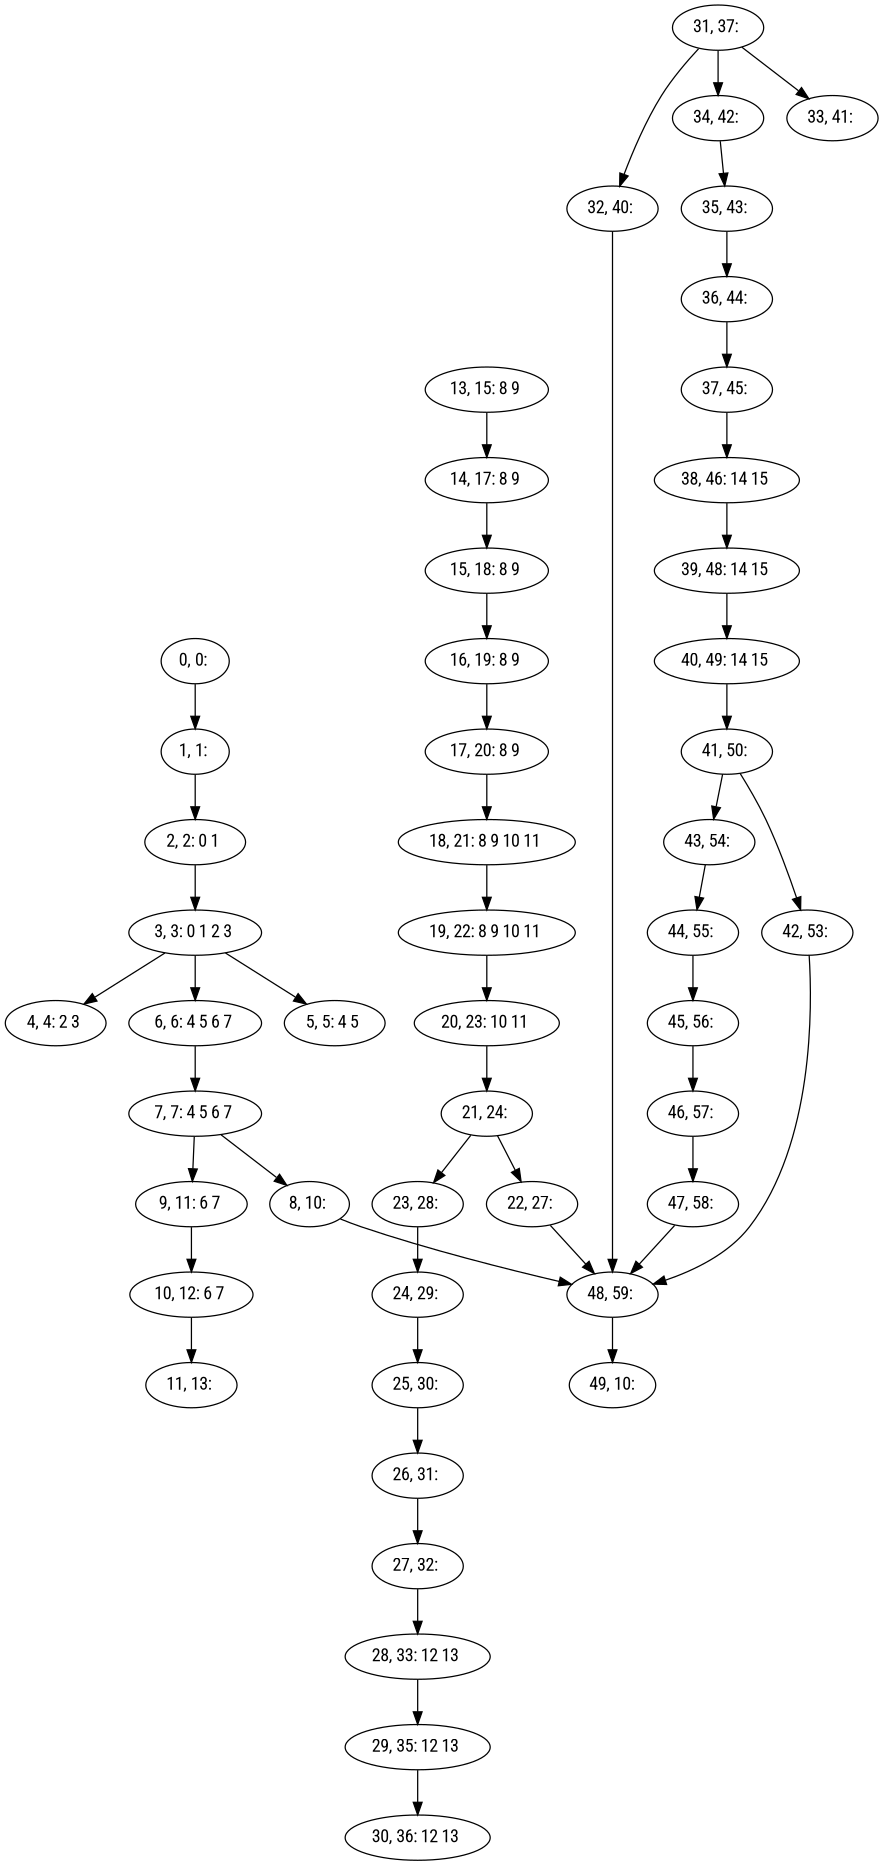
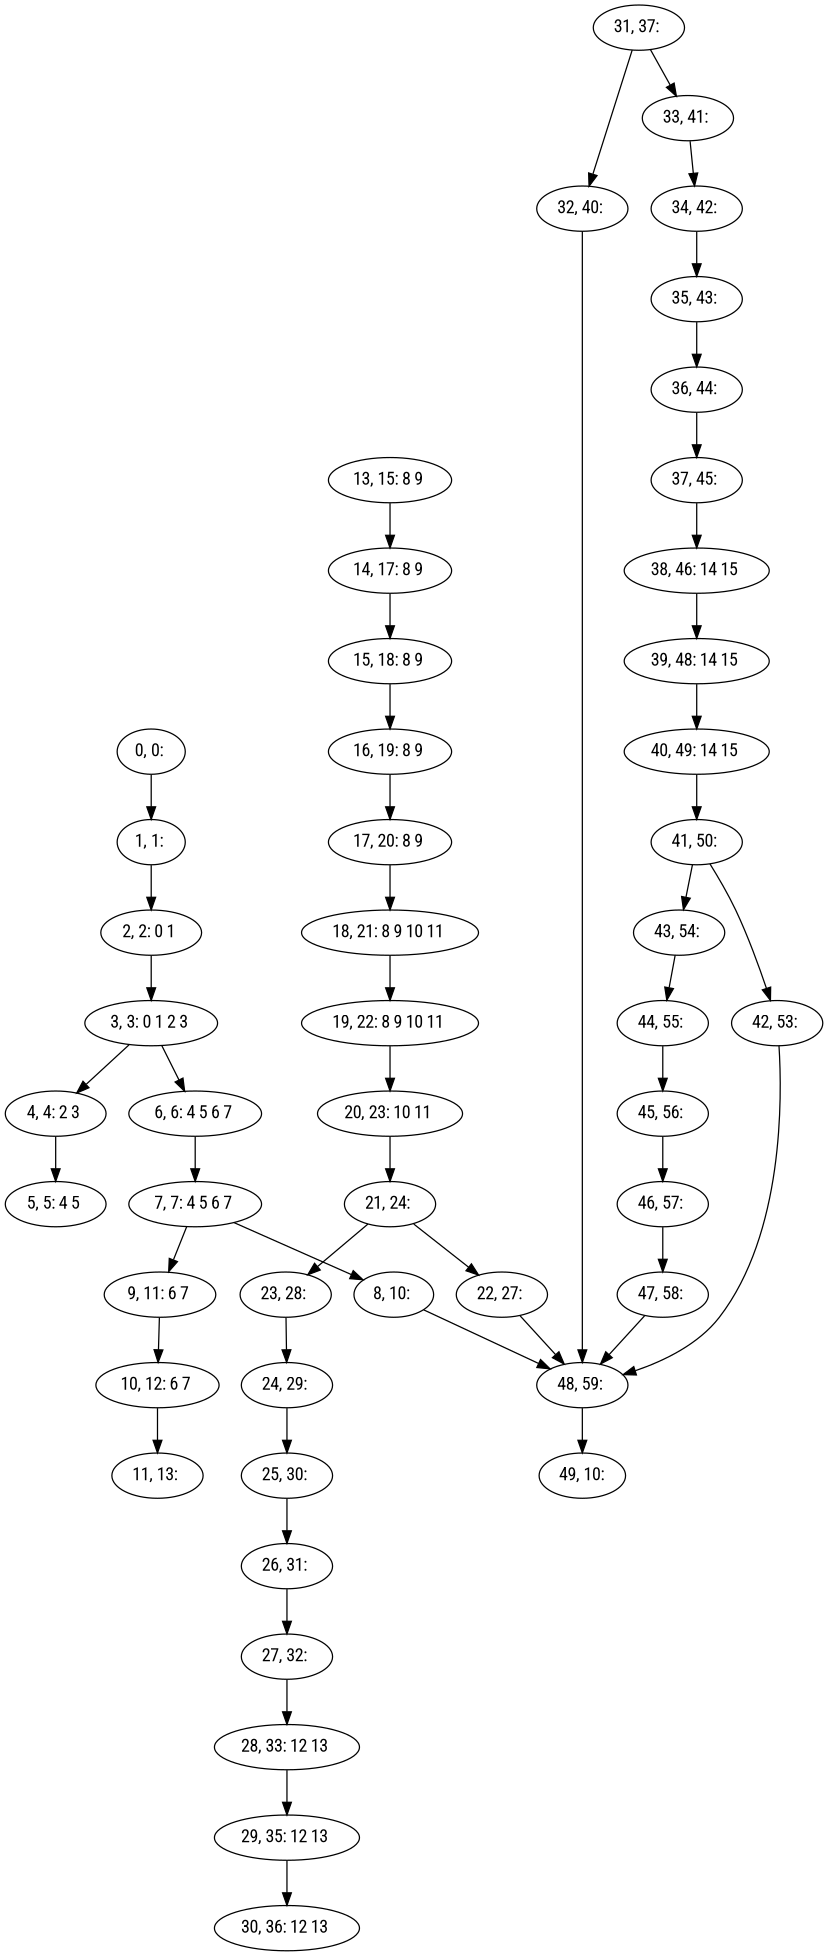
edge "31, 37:" -> "34, 42:": now "33, 41:" -> "34, 42:"
edge "3, 3: 0 1 2 3" -> "5, 5: 4 5": now "4, 4: 2 3" -> "5, 5: 4 5"
